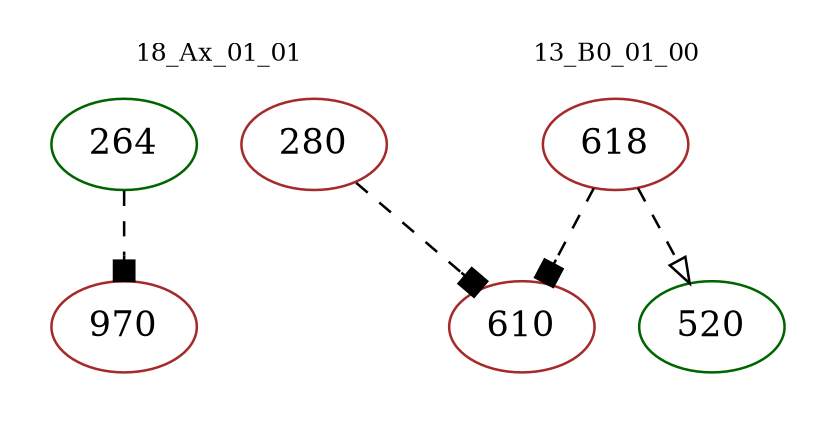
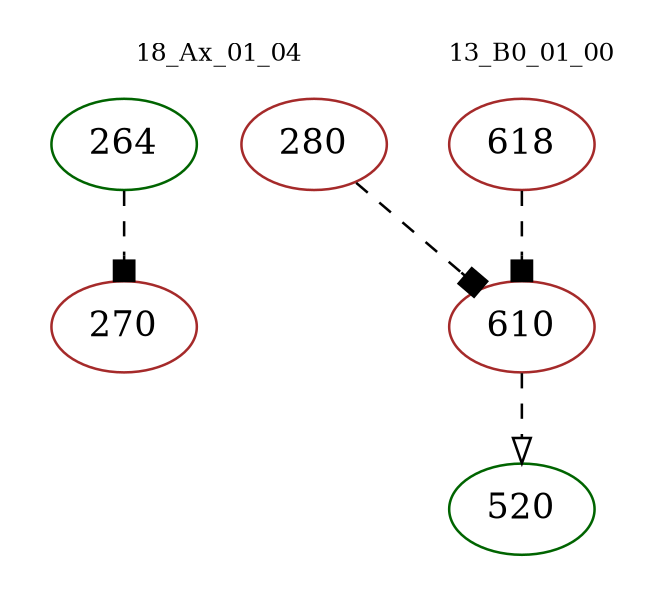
cluster "18_Ax_01_01": label "18_Ax_01_01" -> "18_Ax_01_04"
edge "618" -> "520": now "610" -> "520"
node "970": label "970" -> "270"
